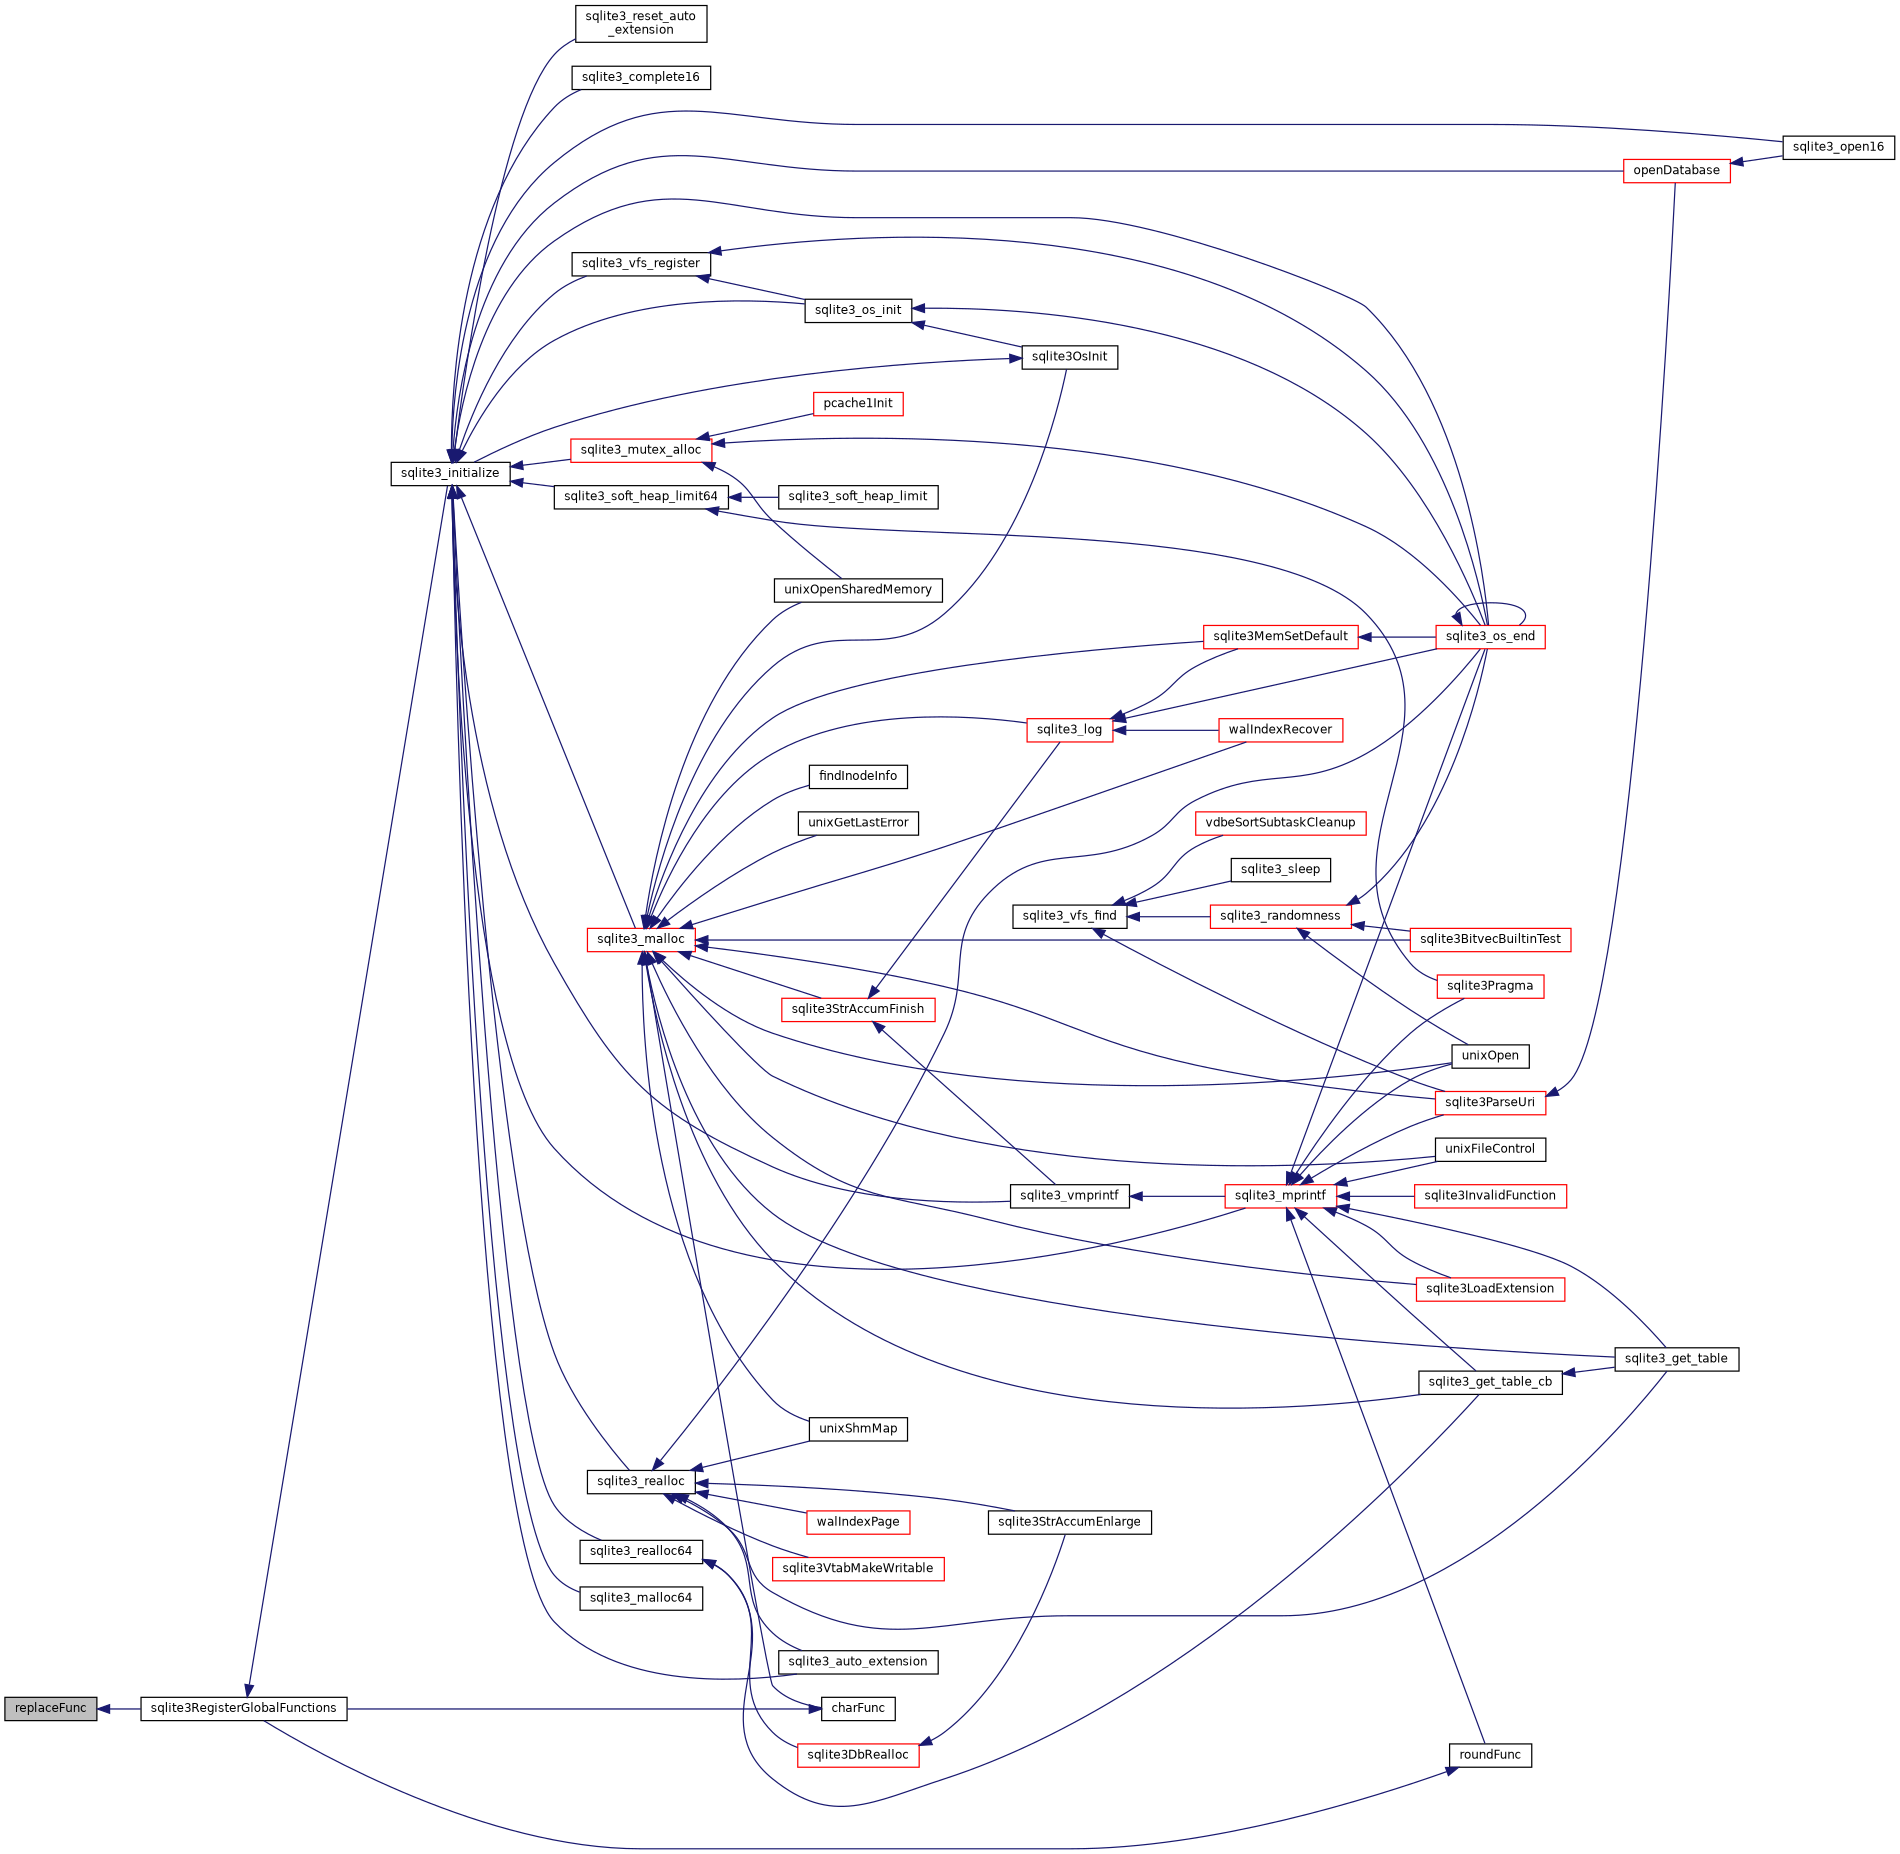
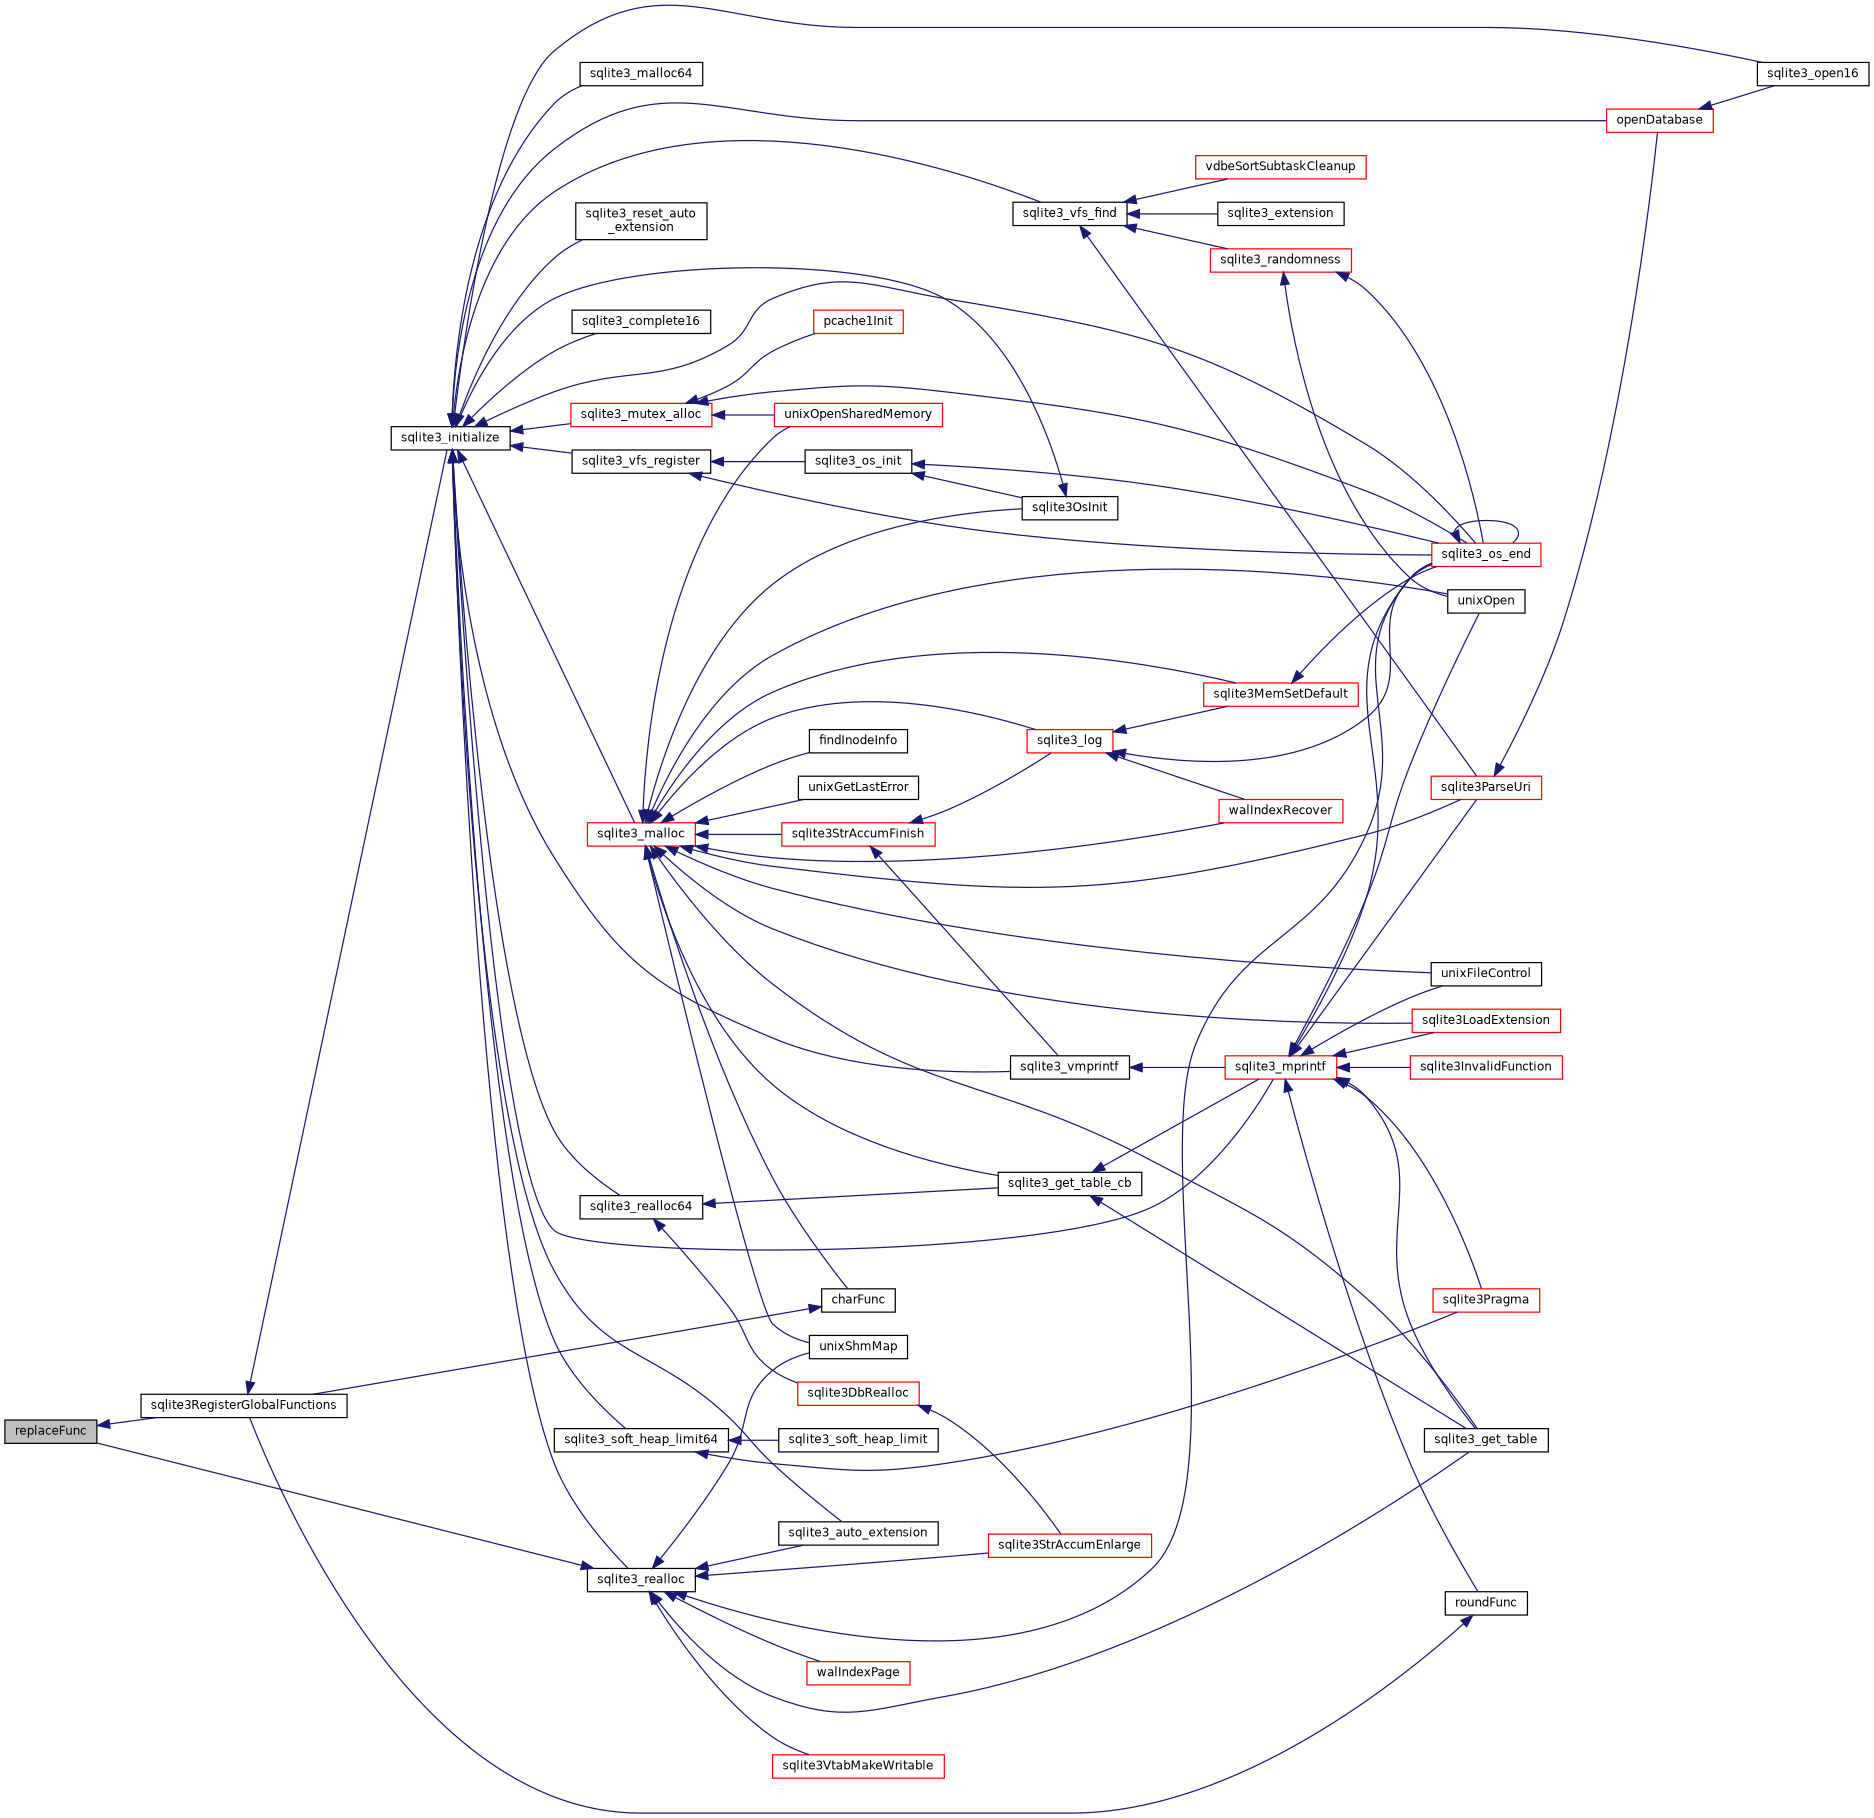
edge "sqlite3_os_init" -> "sqlite3_initialize": now "sqlite3_vfs_find" -> "sqlite3_initialize"
node "unixOpenSharedMemory": color black -> red
node "sqlite3_sleep": label "sqlite3_sleep" -> "sqlite3_extension"
node "sqlite3BitvecBuiltinTest": removed
edge "sqlite3_get_table_cb" -> "sqlite3_mprintf": reversed
edge "replaceFunc" -> "sqlite3_realloc": added
node "sqlite3StrAccumEnlarge": color black -> red
